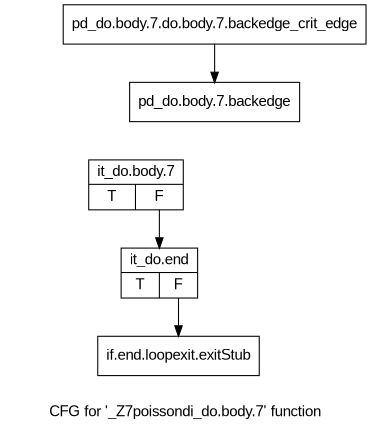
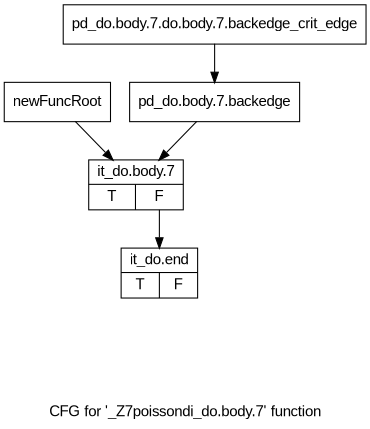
node "newFuncRoot": added
edge "pd_do.body.7.backedge" -> "it_do.body.7": added
node "if.end.loopexit.exitStub": removed
